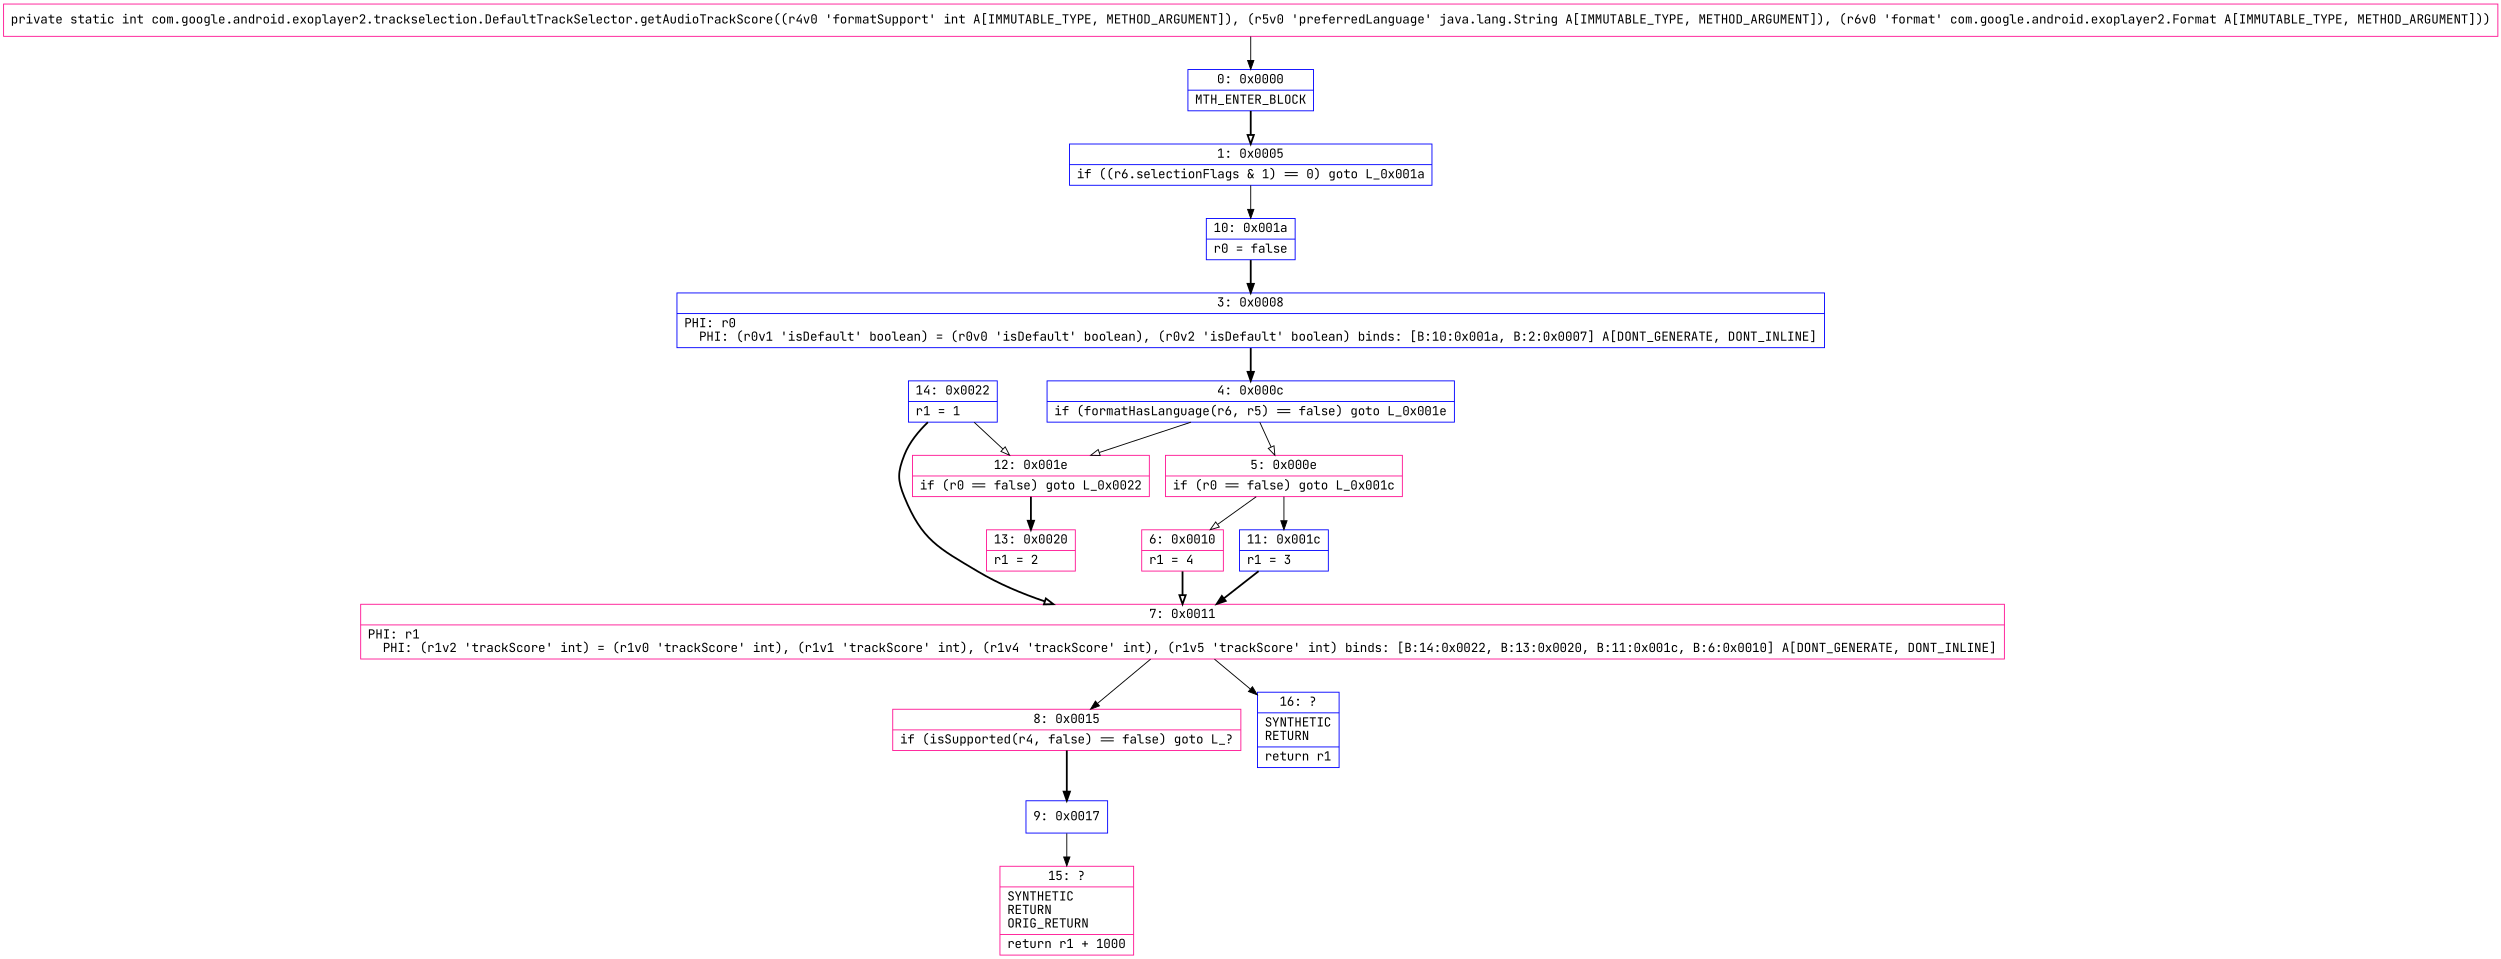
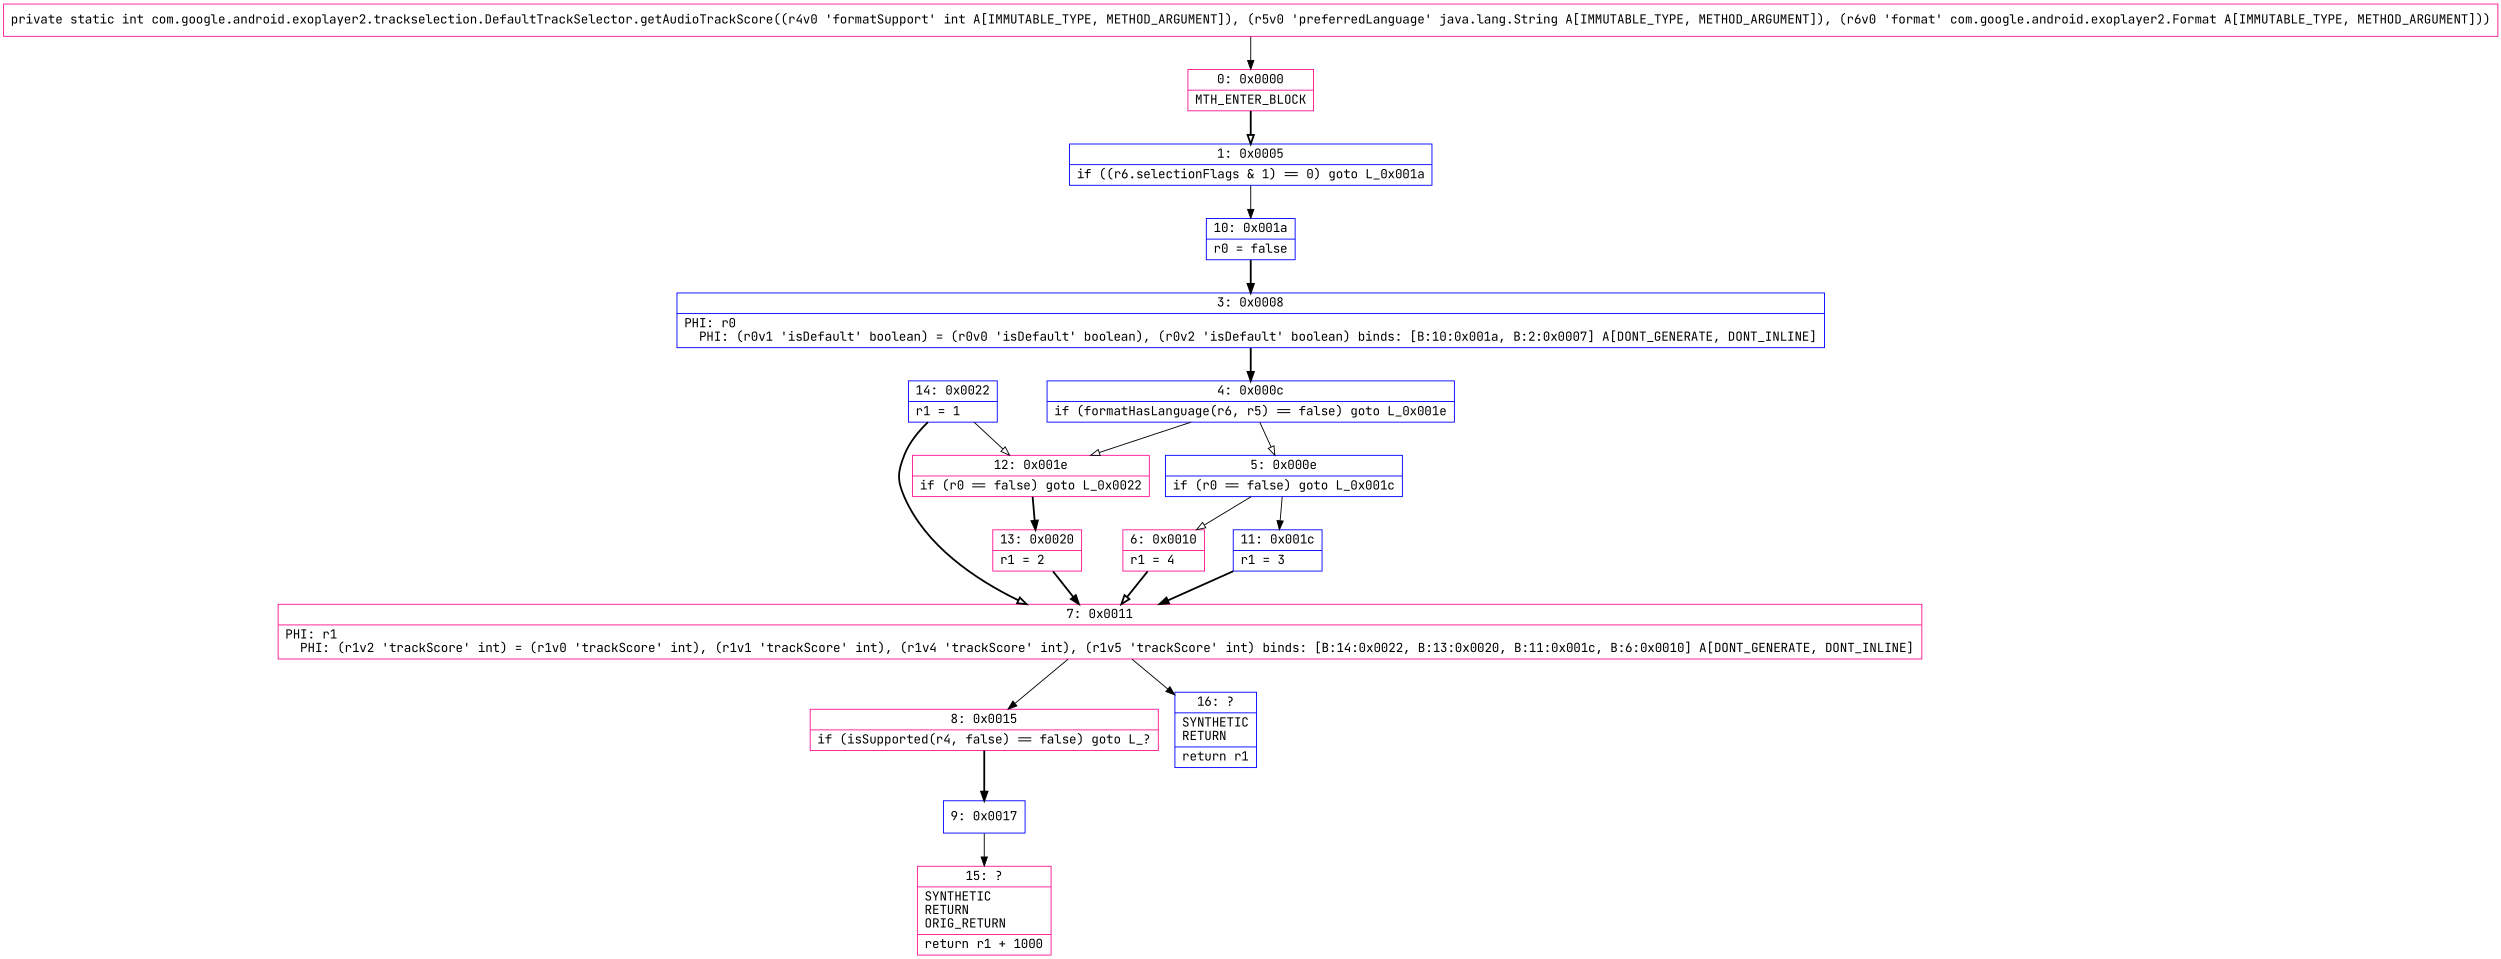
node "0: 0x0000": color blue -> deeppink
node "5: 0x000e": color deeppink -> blue
edge "13: 0x0020" -> "7: 0x0011": added
